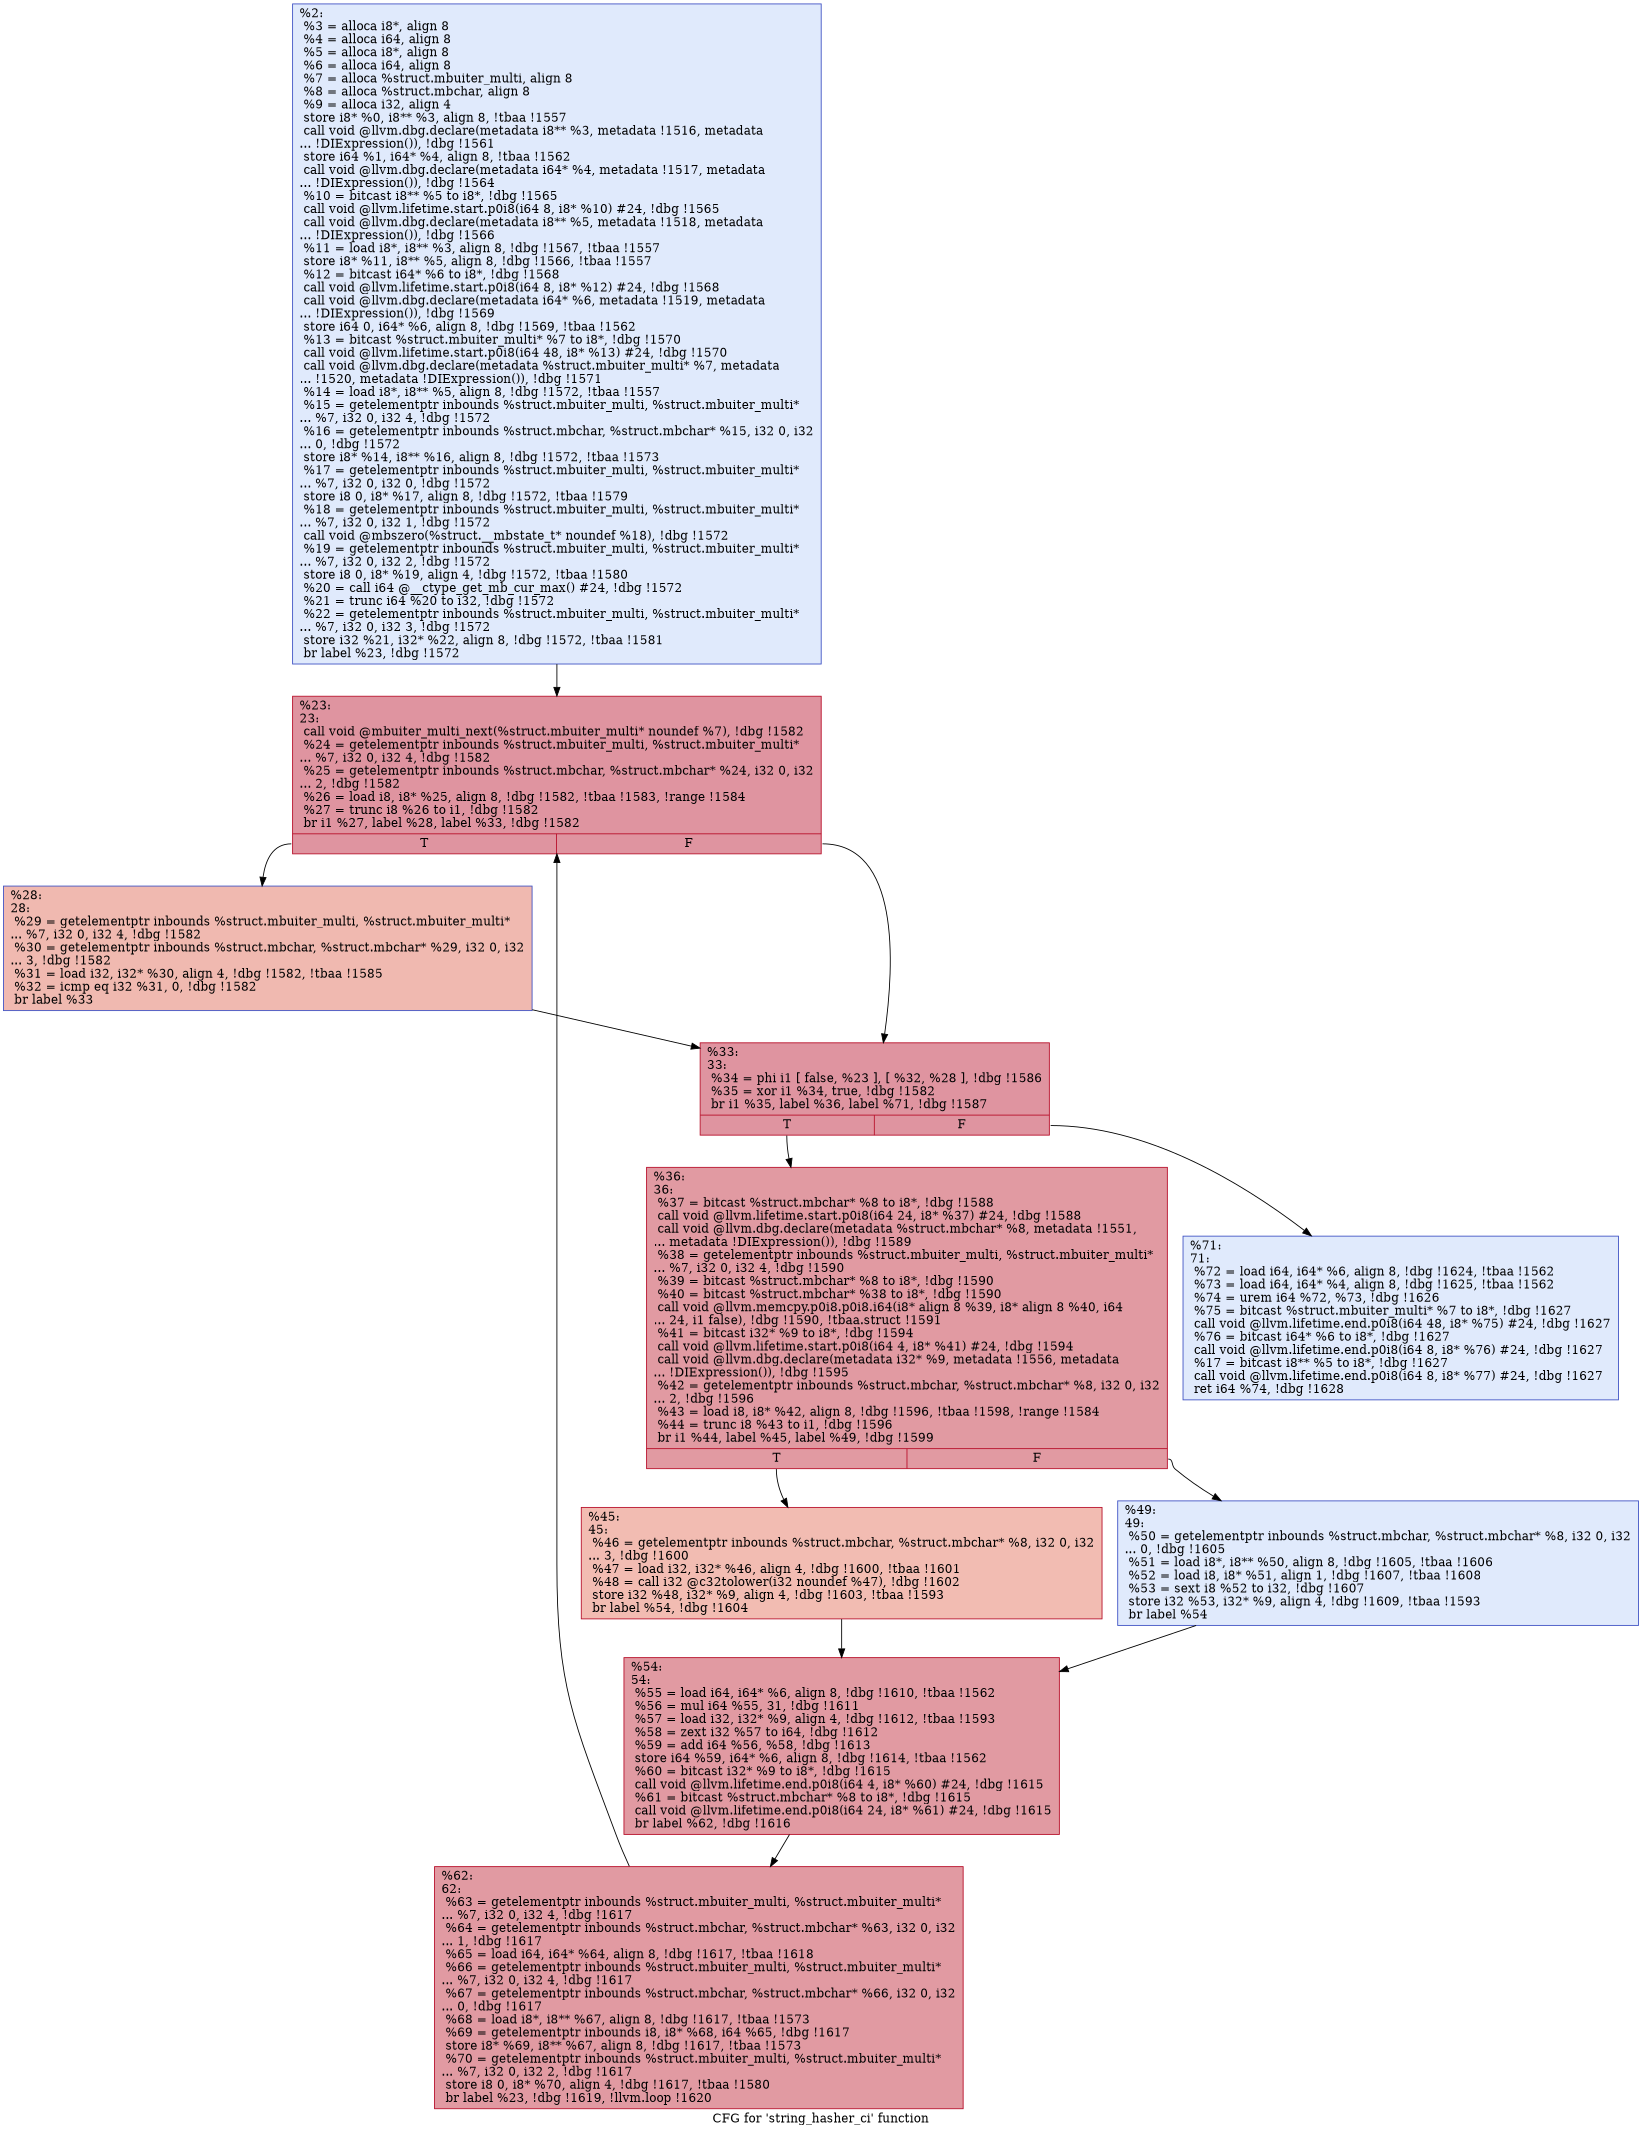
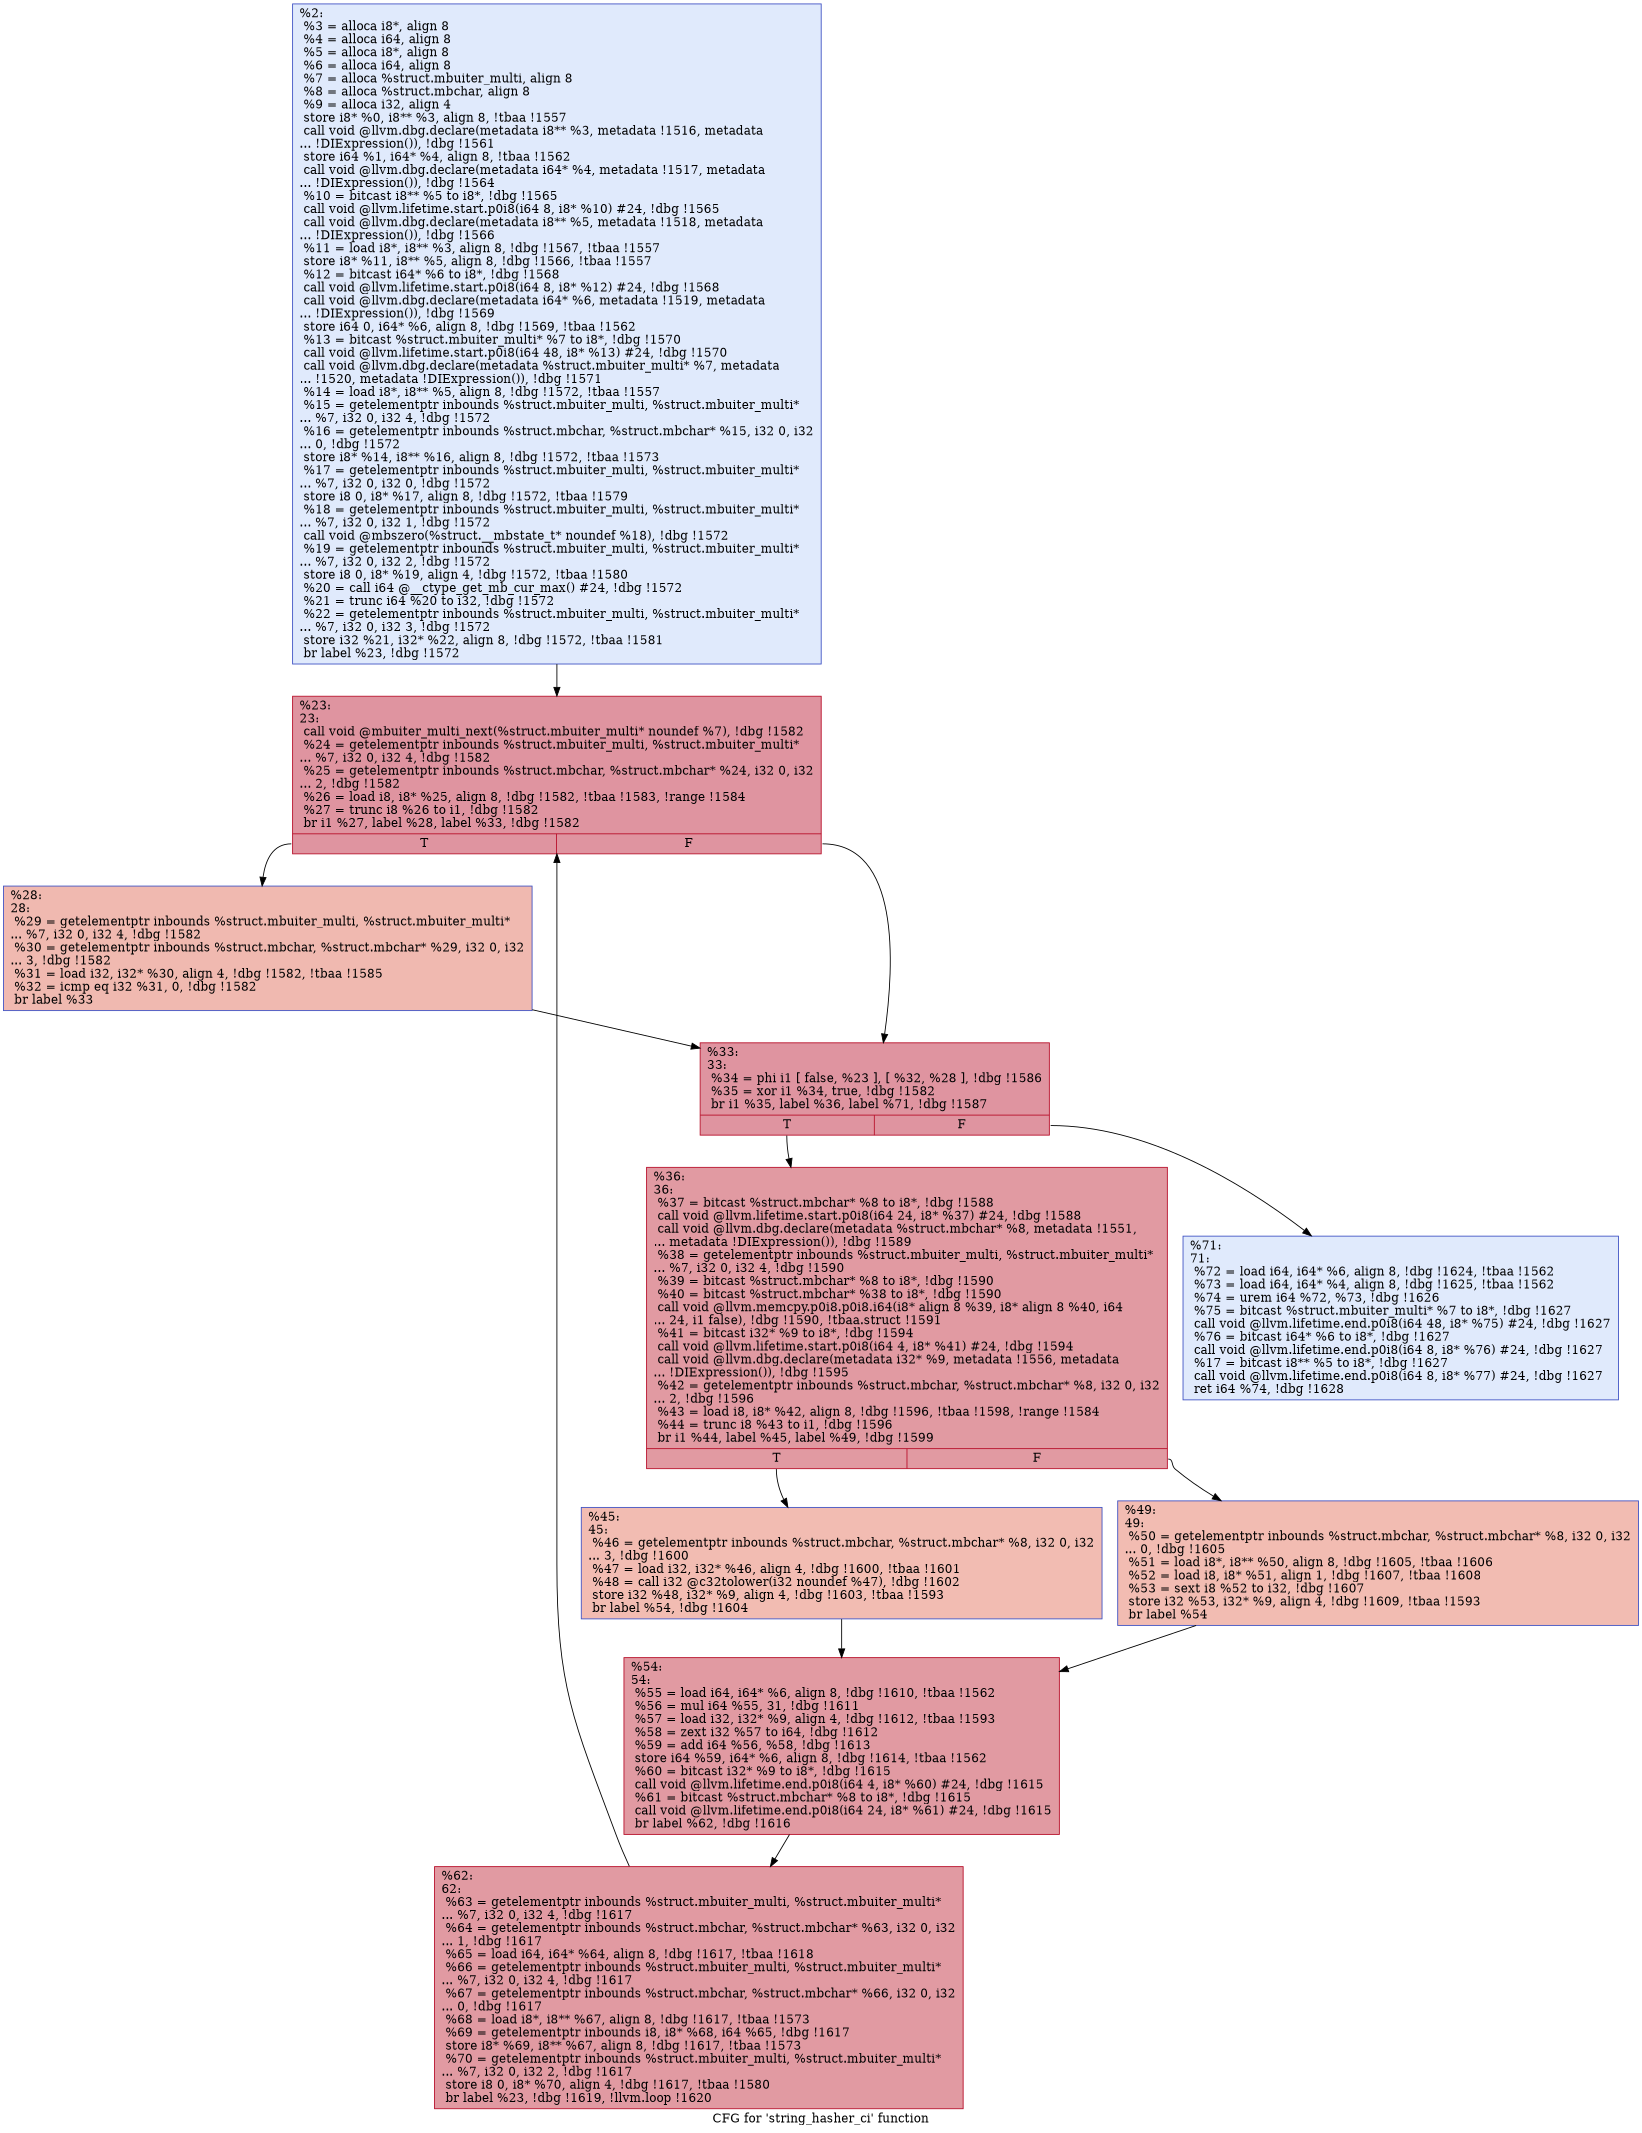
node "%45:": color #b70d28ff -> #3d50c3ff
node "%49:": fillcolor #b9d0f970 -> #e1675170
